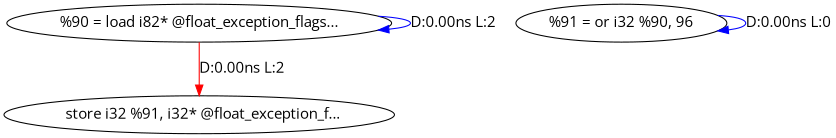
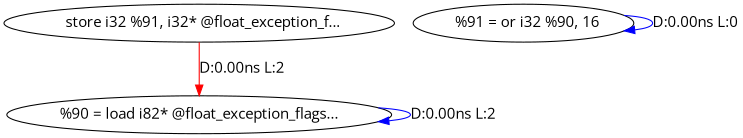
node "%91 = or i32 %90, 96": label "%91 = or i32 %90, 96" -> "%91 = or i32 %90, 16"
edge "%90 = load i82* @float_exception_flags..." -> "store i32 %91, i32* @float_exception_f...": reversed
